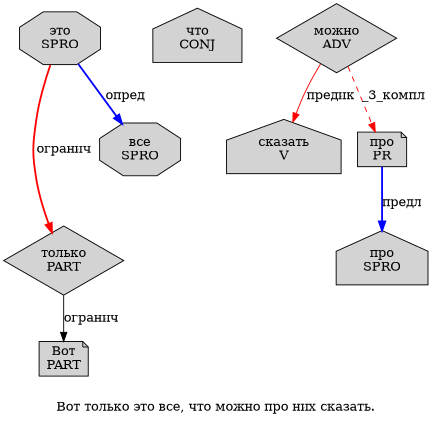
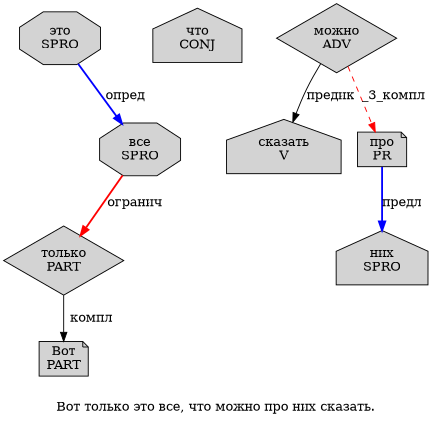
edge "можно ADV" -> "сказать V": color red -> black
edge "это SPRO" -> "только PART": now "все SPRO" -> "только PART"
node "про SPRO": label "про SPRO" -> "них SPRO"
edge "только PART" -> "Вот PART": label "огранич" -> "компл"
